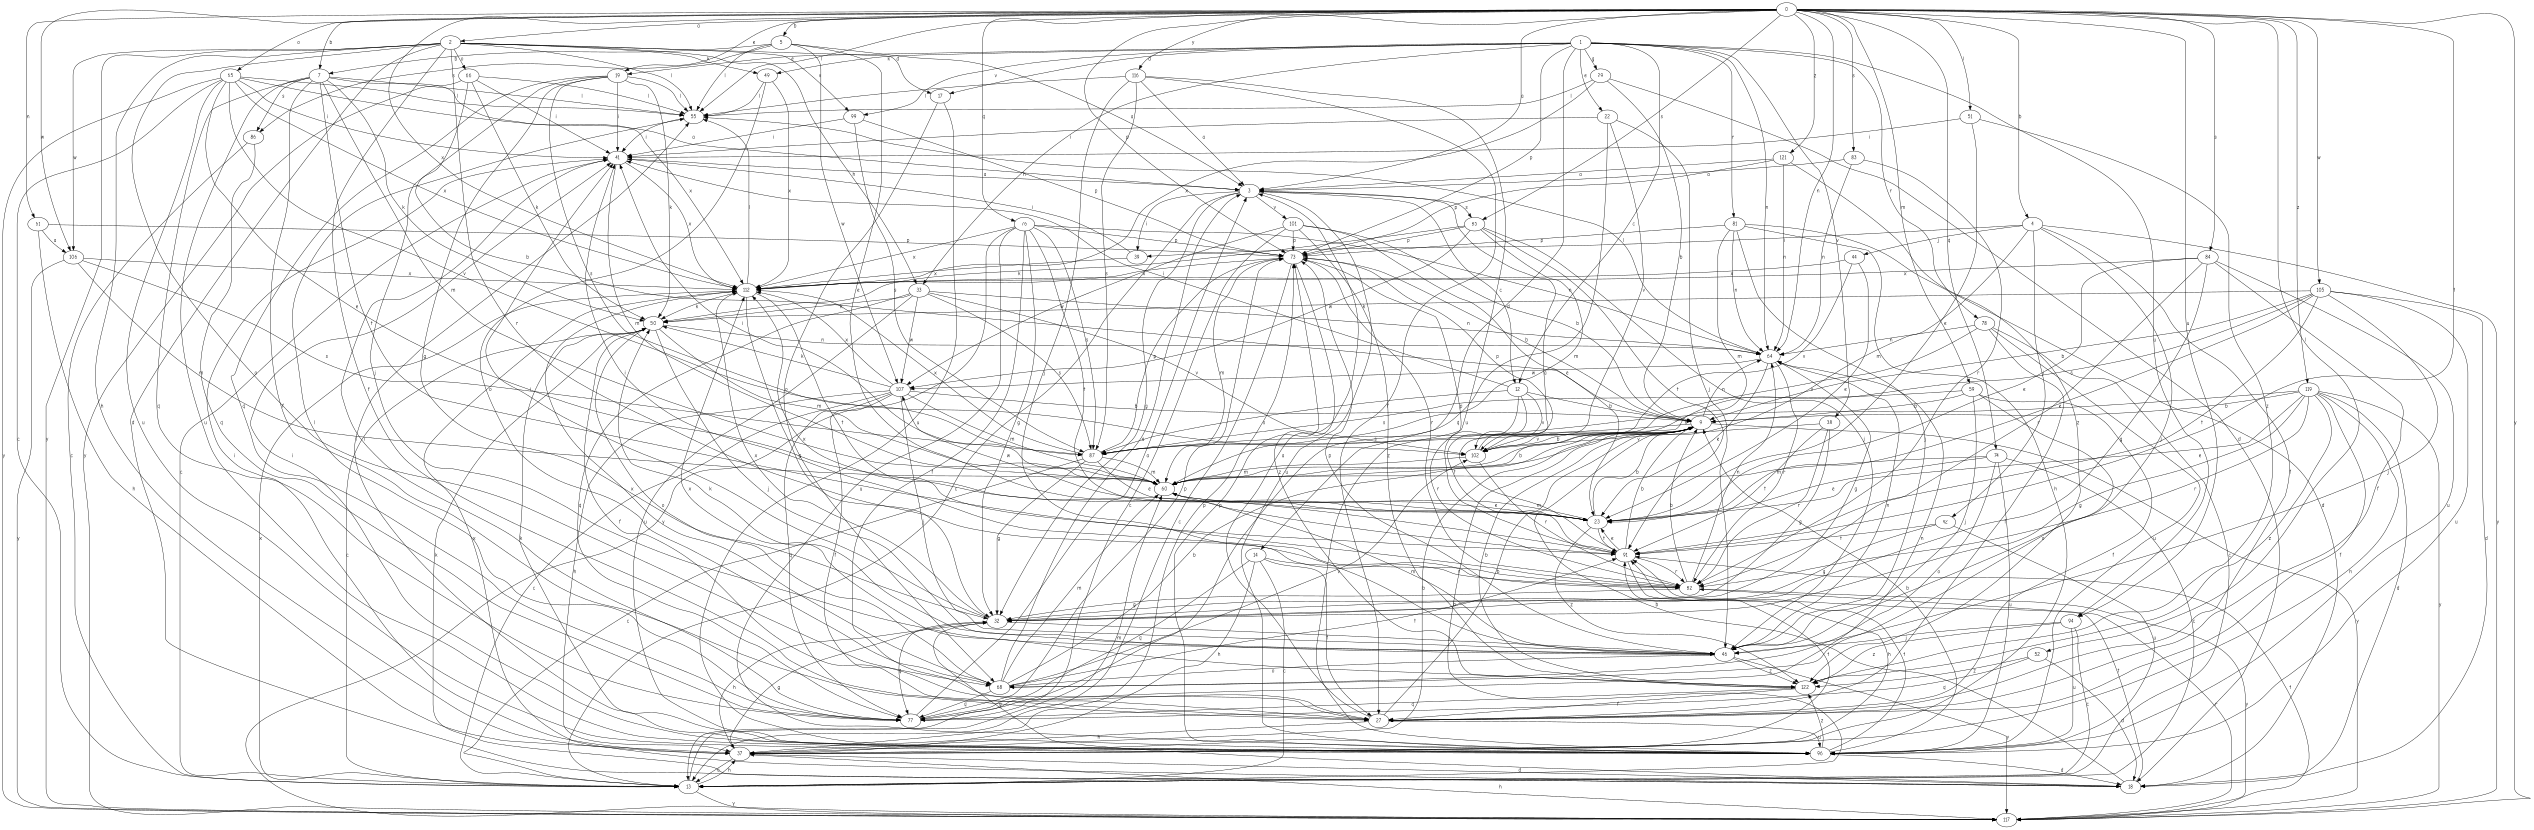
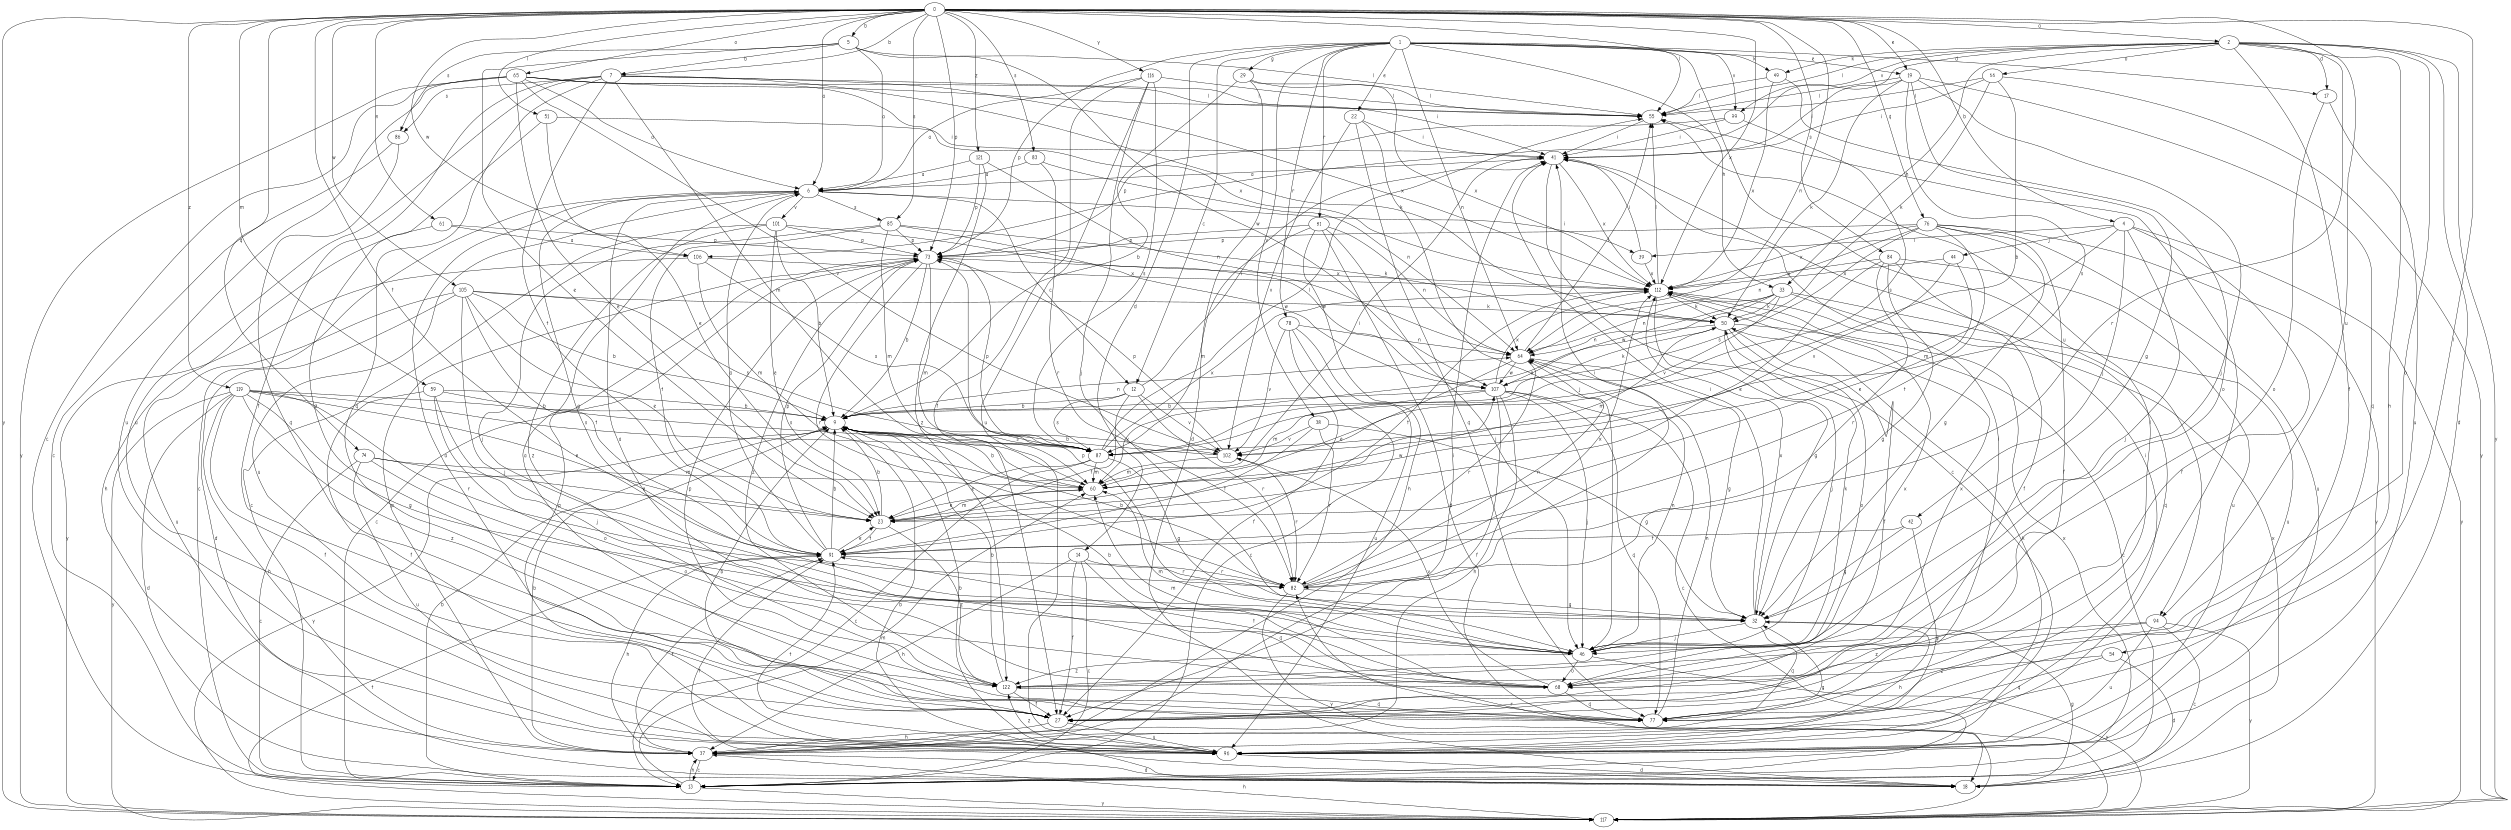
node "3": label "3" -> "6"
edge "87" -> "55": added, label "l"
edge "41" -> "60": removed, label "m"
node "52": label "52" -> "54"
edge "18" -> "50": removed, label "k"
edge "94" -> "117": added, label "y"
